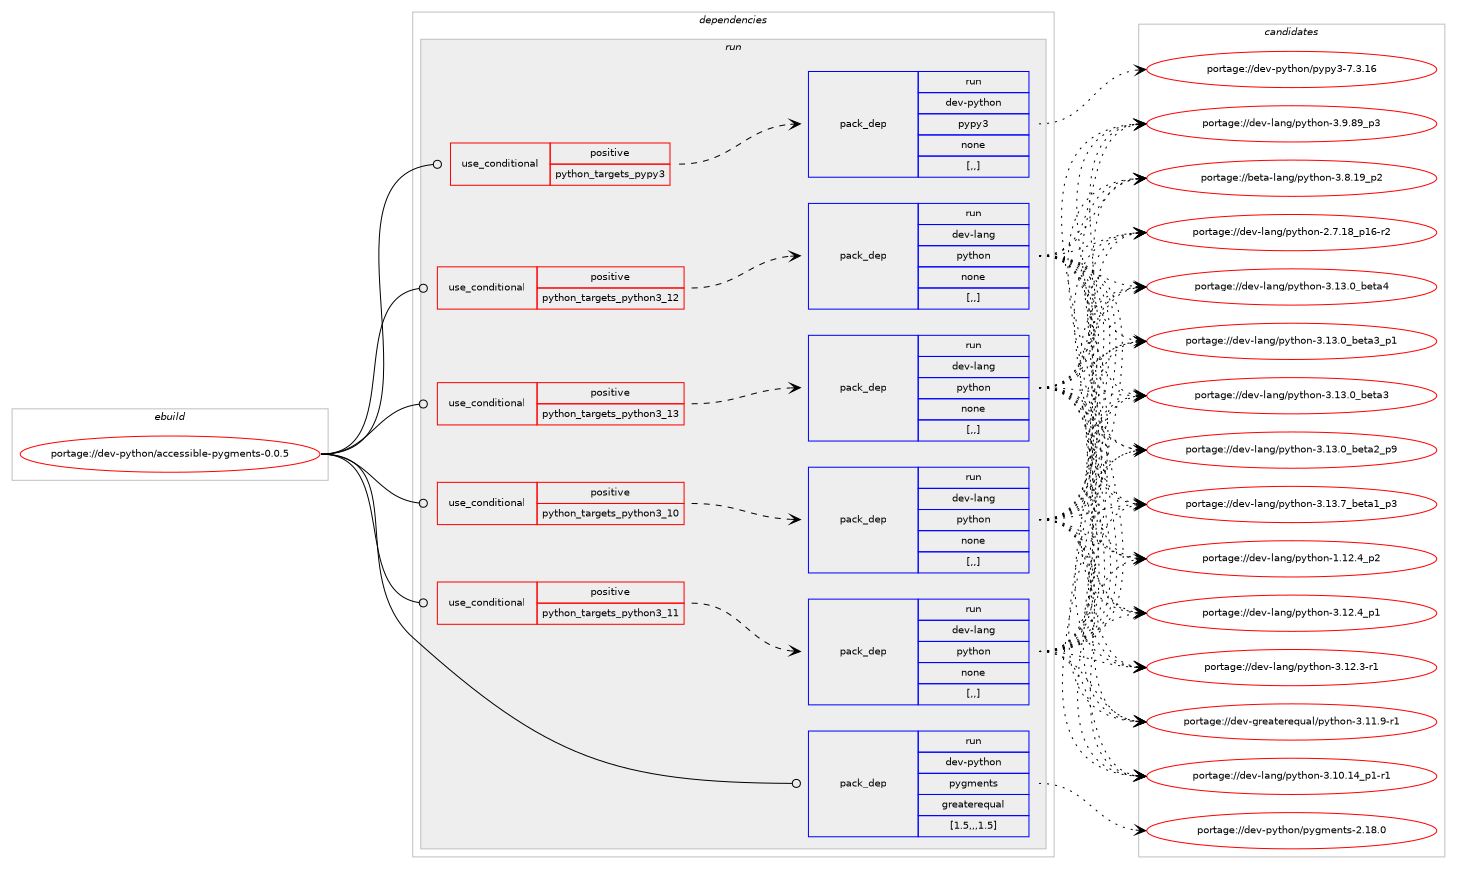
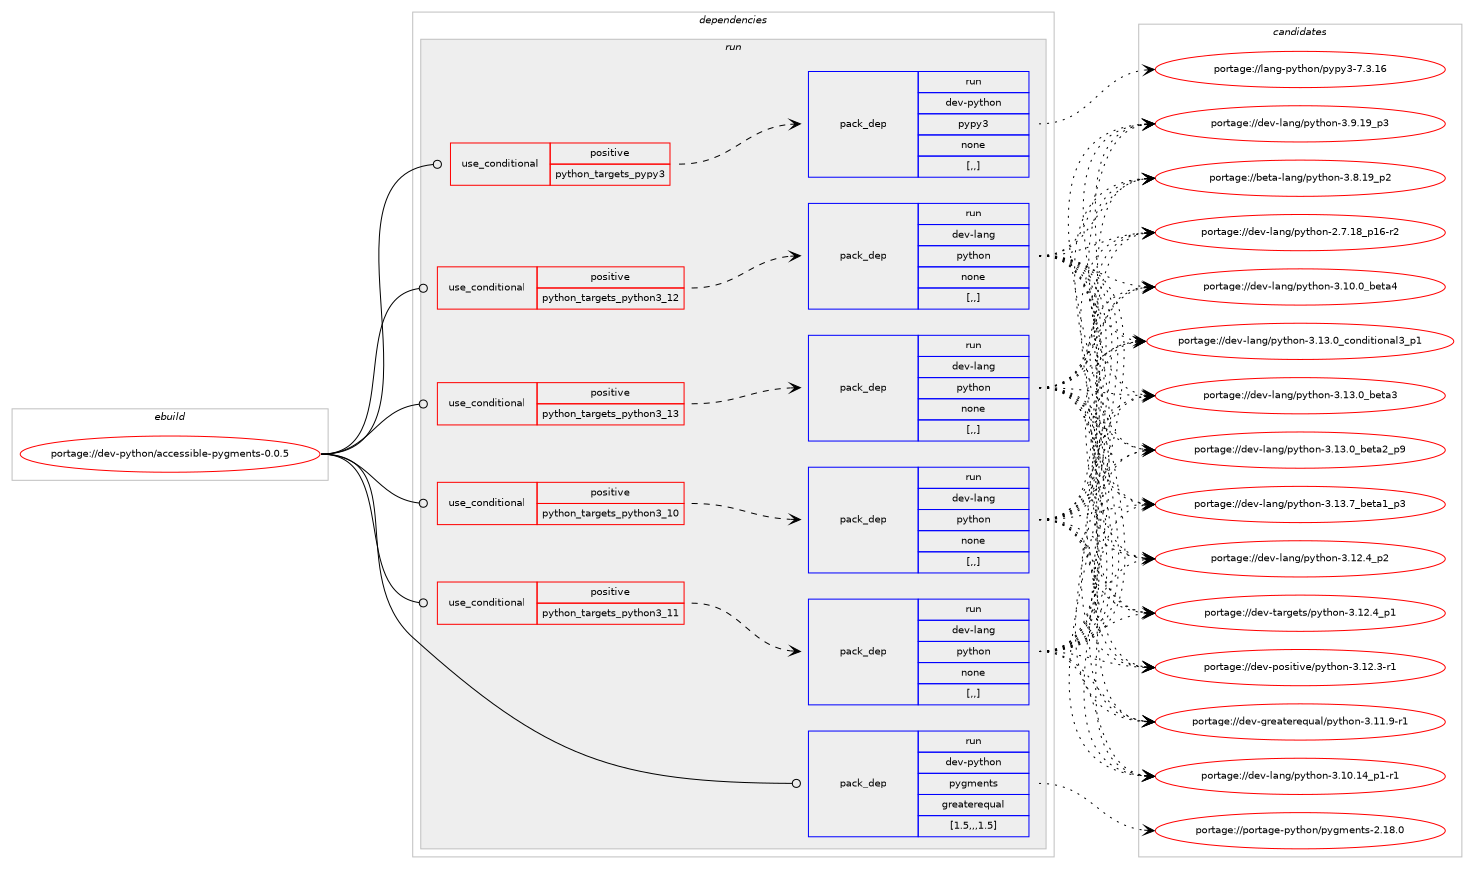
node "portage://dev-python/pypy3-7.3.16": label "portage://dev-python/pypy3-7.3.16" -> "portage://lang-python/pypy3-7.3.16"
node "portage://dev-lang/python-3.9.89_p3": label "portage://dev-lang/python-3.9.89_p3" -> "portage://dev-lang/python-3.9.19_p3"
node "portage://dev-lang/python-3.13.0_beta4": label "portage://dev-lang/python-3.13.0_beta4" -> "portage://dev-lang/python-3.10.0_beta4"
node "portage://dev-lang/python-3.13.0_beta3_p1": label "portage://dev-lang/python-3.13.0_beta3_p1" -> "portage://dev-lang/python-3.13.0_conditional3_p1"
node "portage://dev-lang/python-1.12.4_p2": label "portage://dev-lang/python-1.12.4_p2" -> "portage://dev-lang/python-3.12.4_p2"
node "portage://dev-lang/python-3.12.4_p1": label "portage://dev-lang/python-3.12.4_p1" -> "portage://dev-targets/python-3.12.4_p1"
node "portage://dev-lang/python-3.12.3-r1": label "portage://dev-lang/python-3.12.3-r1" -> "portage://dev-positive/python-3.12.3-r1"
node "portage://dev-python/pygments-2.18.0": label "portage://dev-python/pygments-2.18.0" -> "portage://portage-python/pygments-2.18.0"
